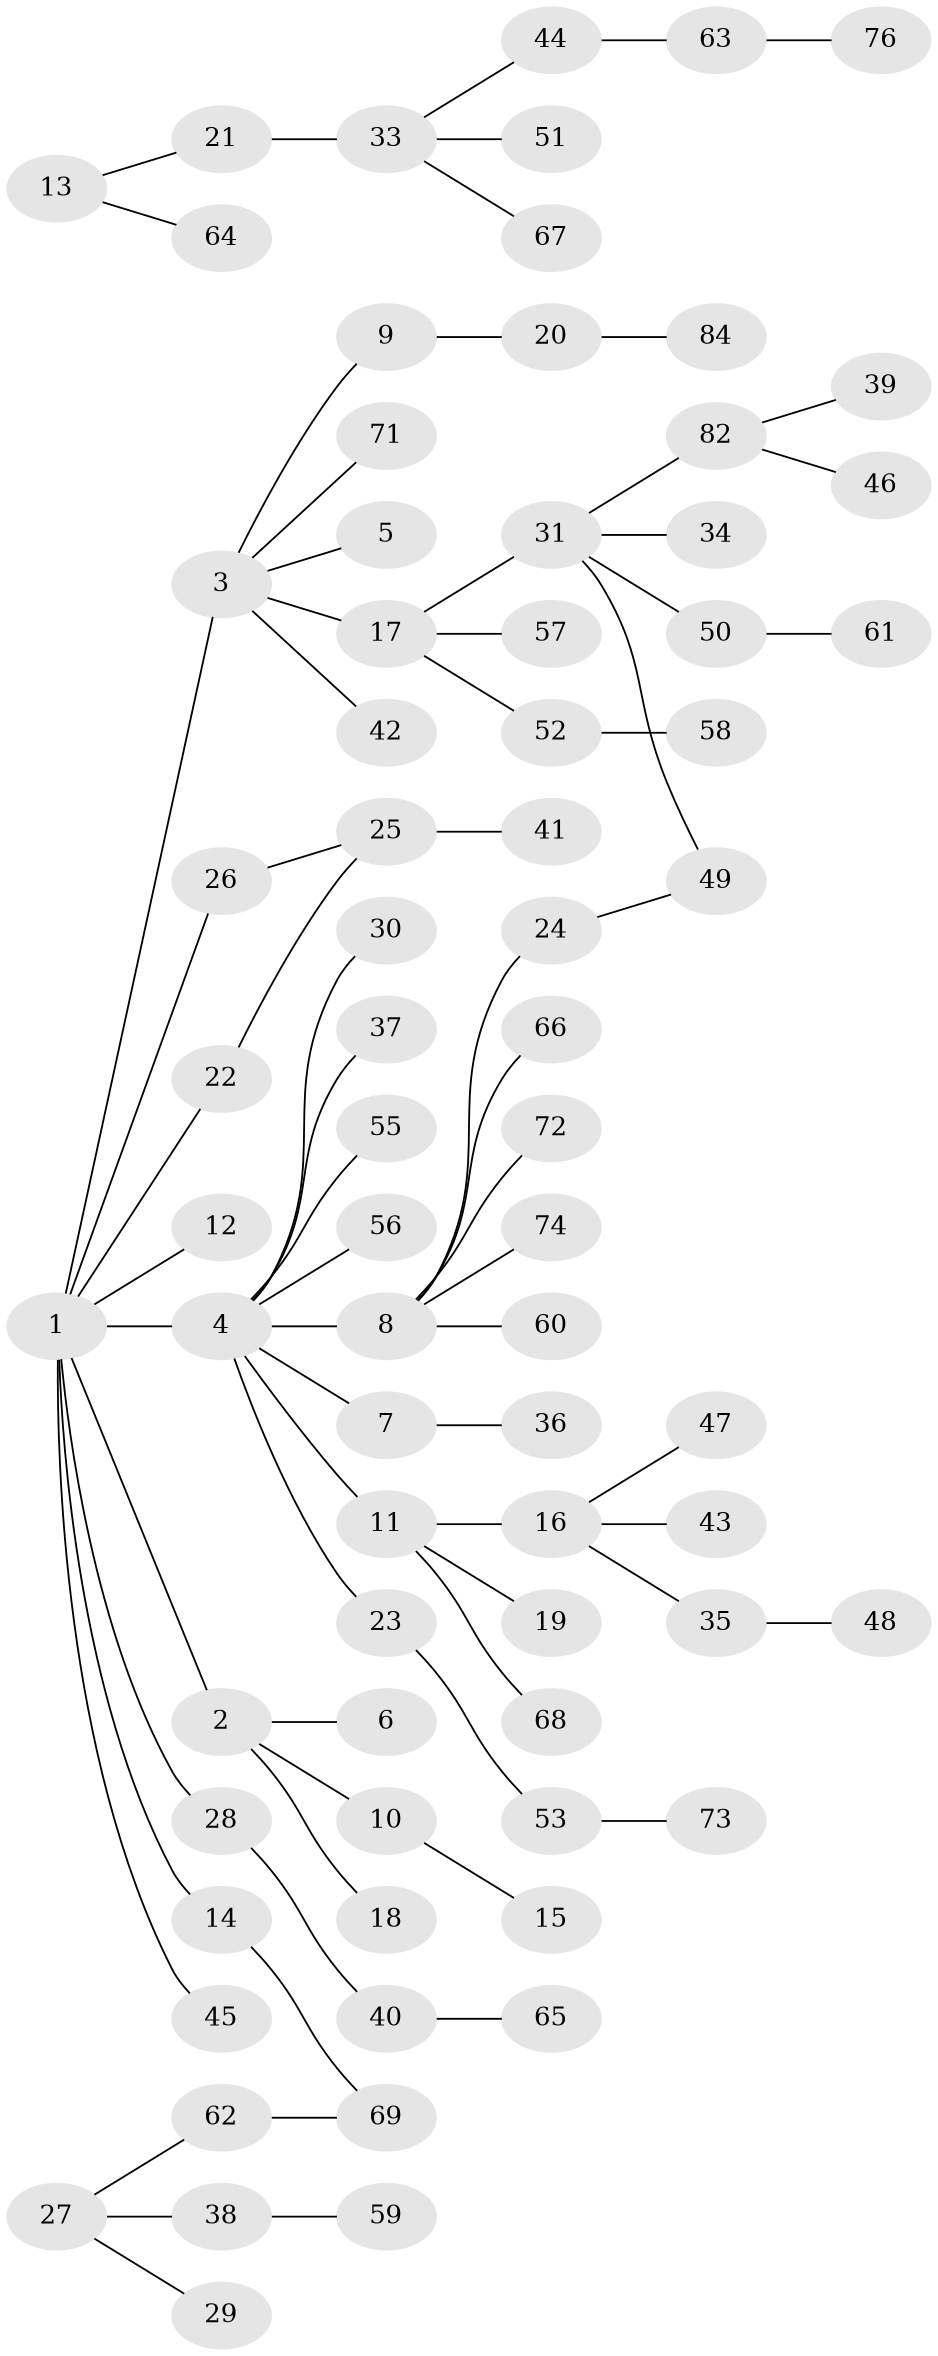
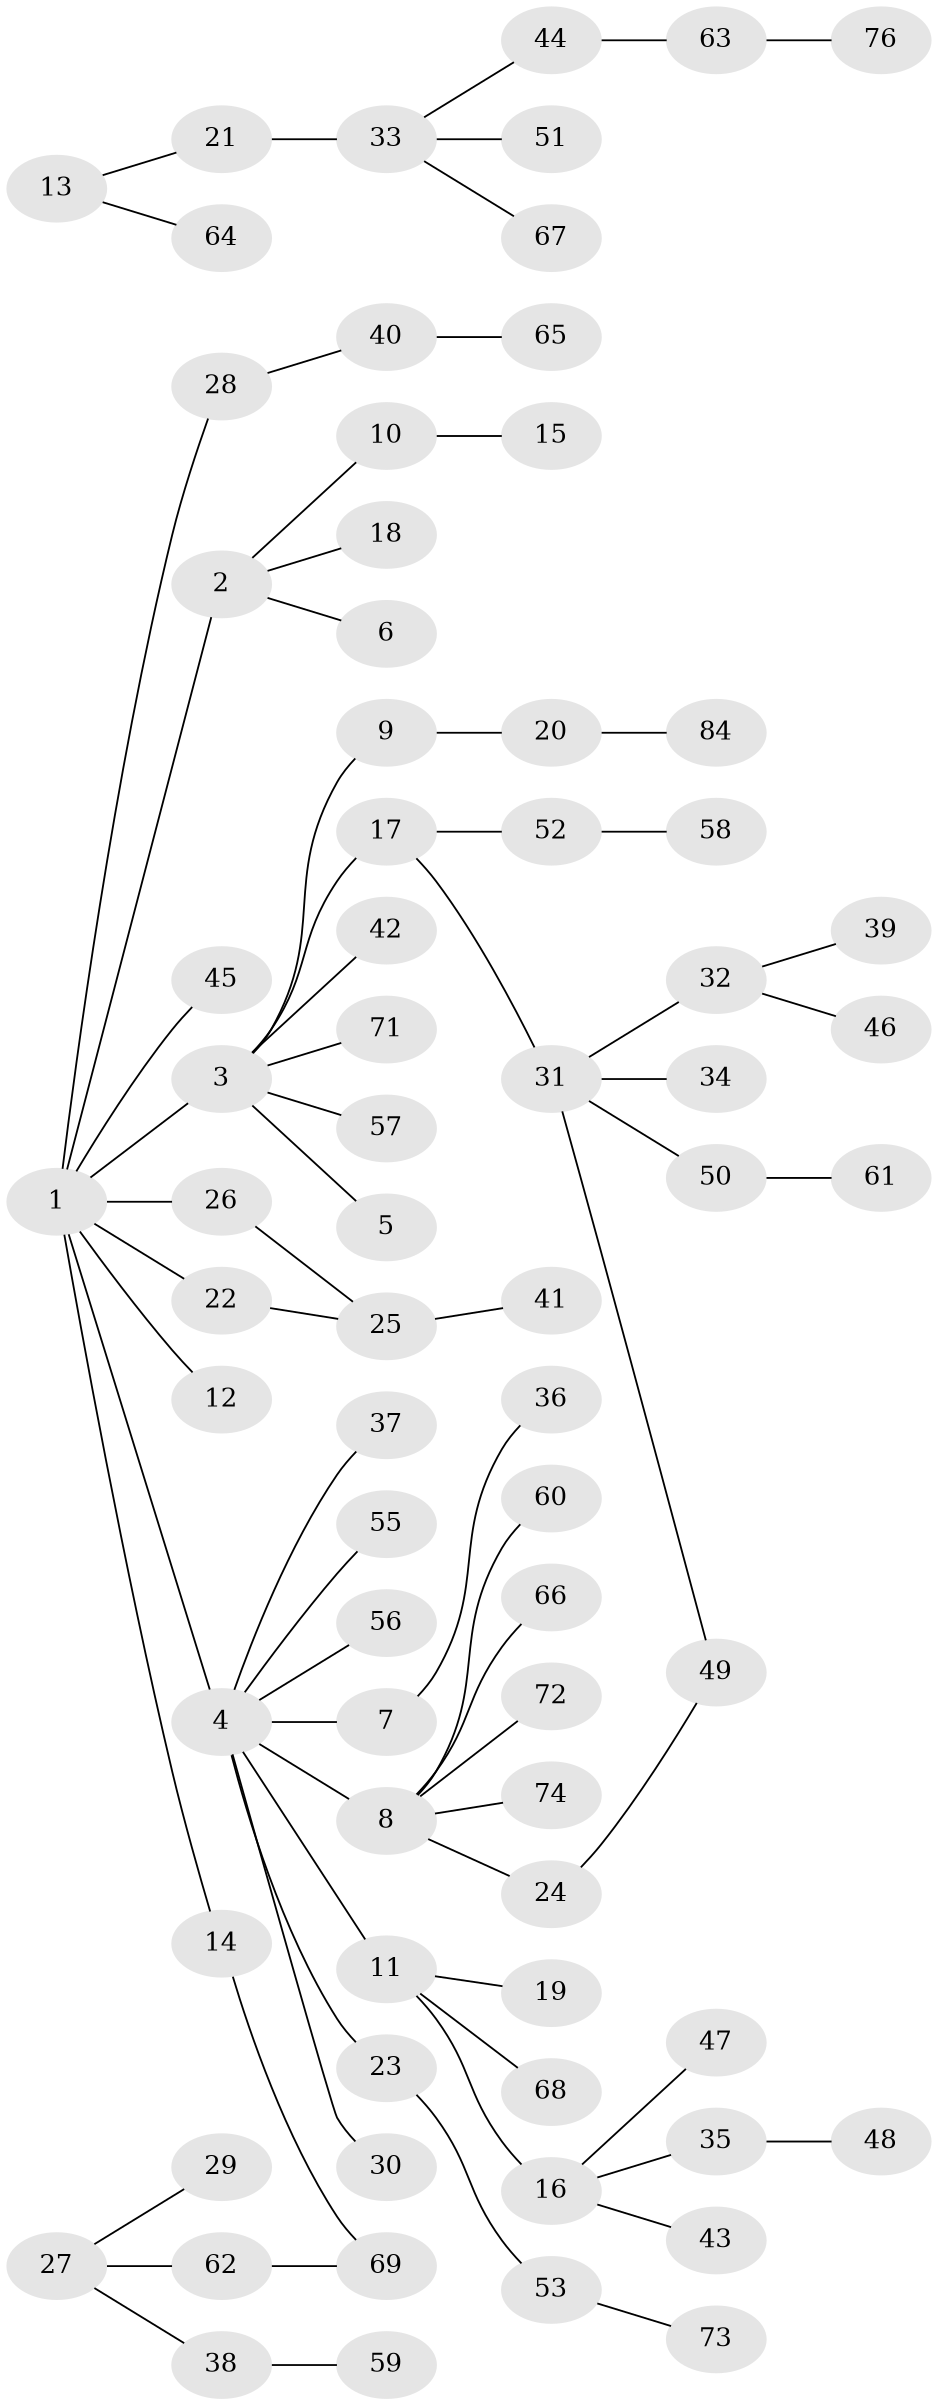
node "82": label "82" -> "32"
edge "17" -- "57": now "3" -- "57"
